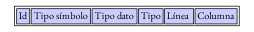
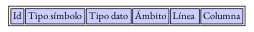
node "Id": text "Tipo" -> "Ámbito"
